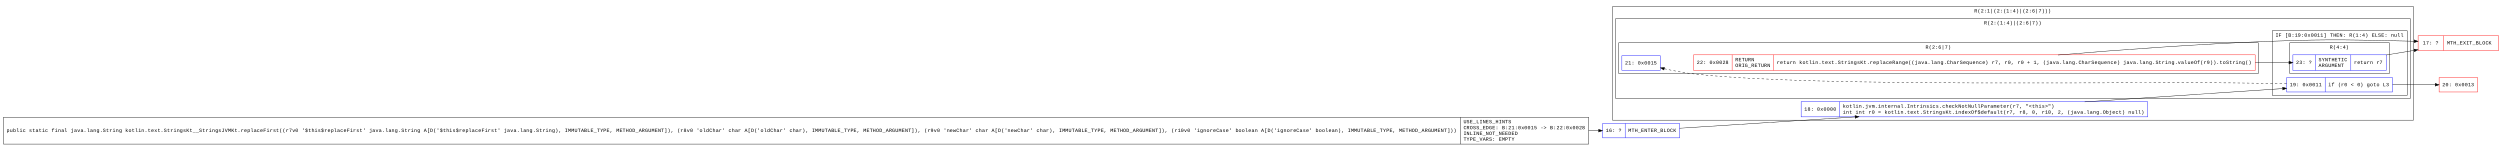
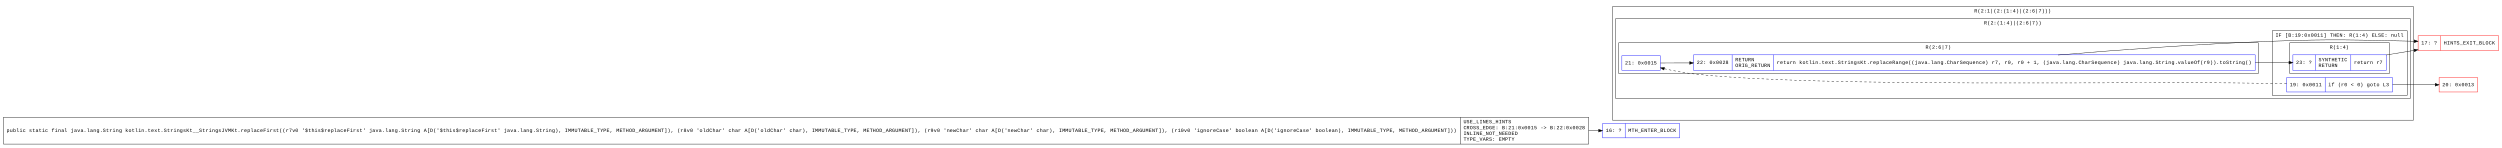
node "17: ?": text "MTH_EXIT_BLOCK" -> "HINTS_EXIT_BLOCK"
cluster "R(4:4)": label "R(4:4)" -> "R(1:4)"
edge "21: 0x0015" -> "22: 0x0028": added
node "22: 0x0028": color red -> blue
node "23: ?": text "ARGUMENT" -> "RETURN"
node "18: 0x0000": removed
